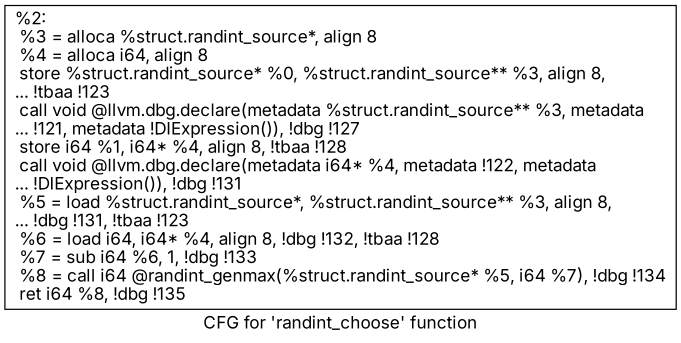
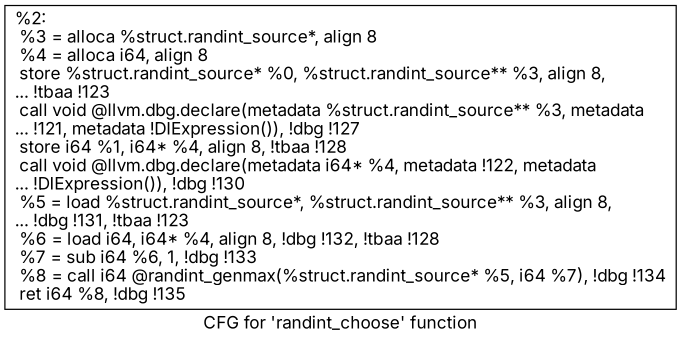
node "%2:": text "... !DIExpression()), !dbg !131" -> "... !DIExpression()), !dbg !130"
